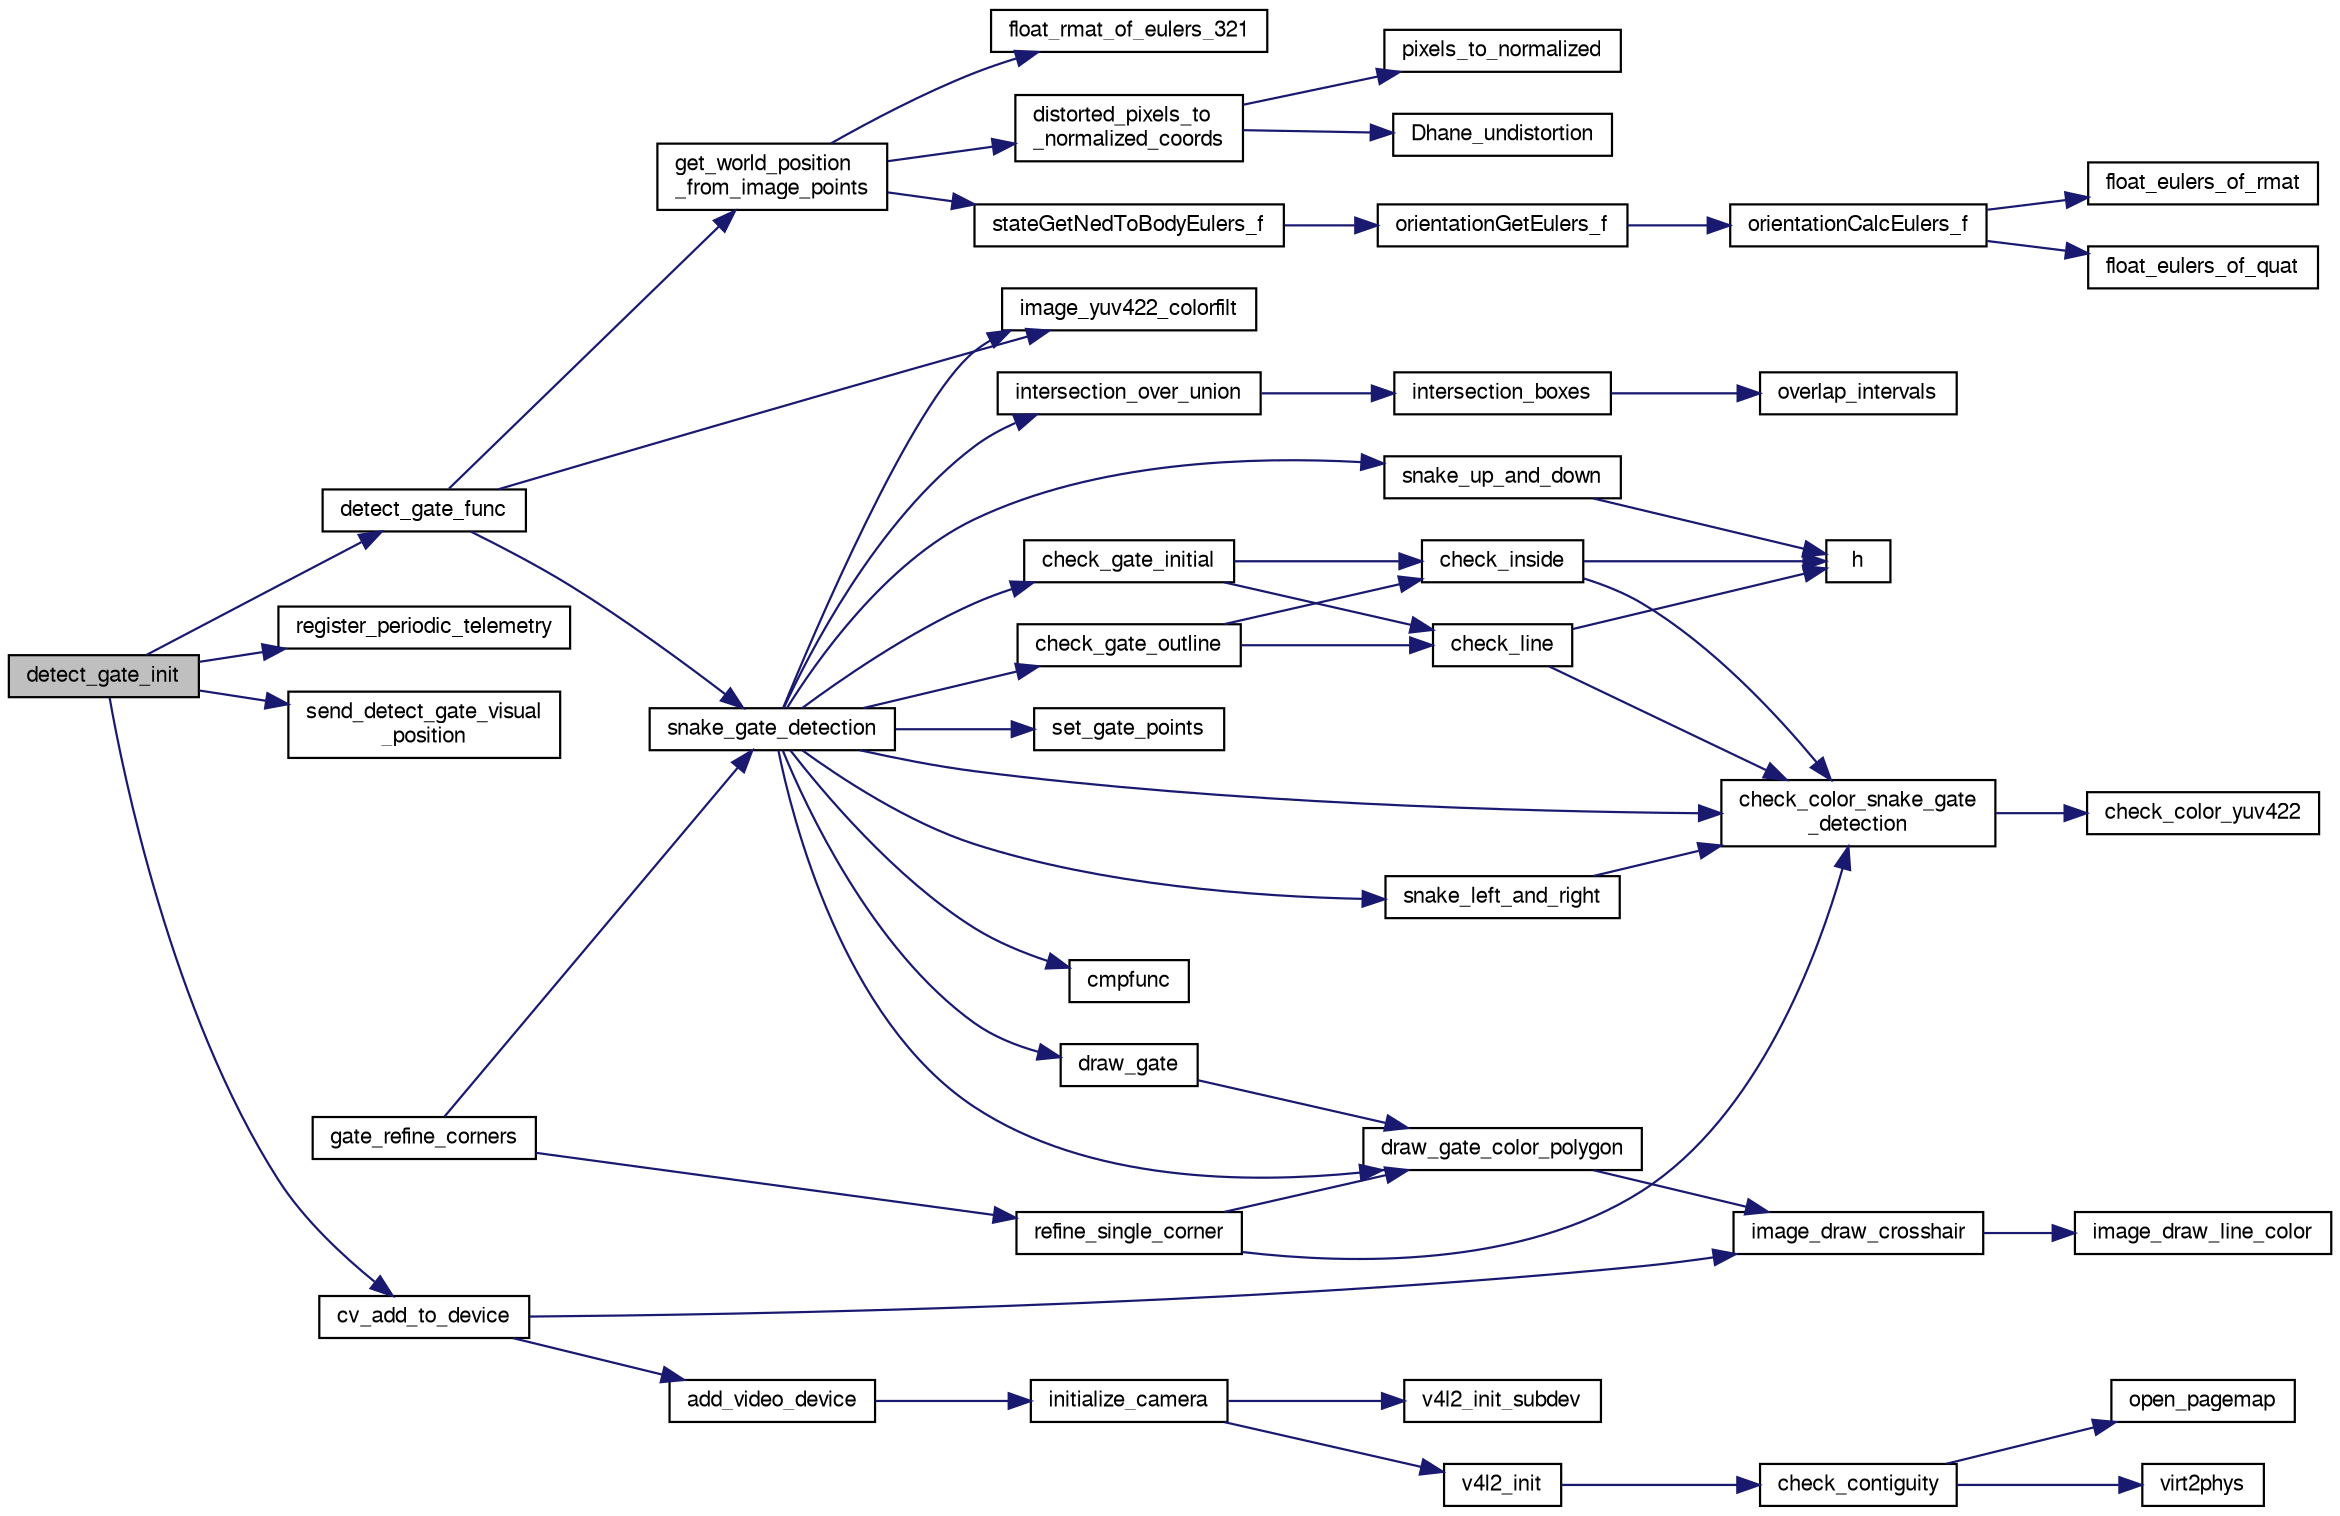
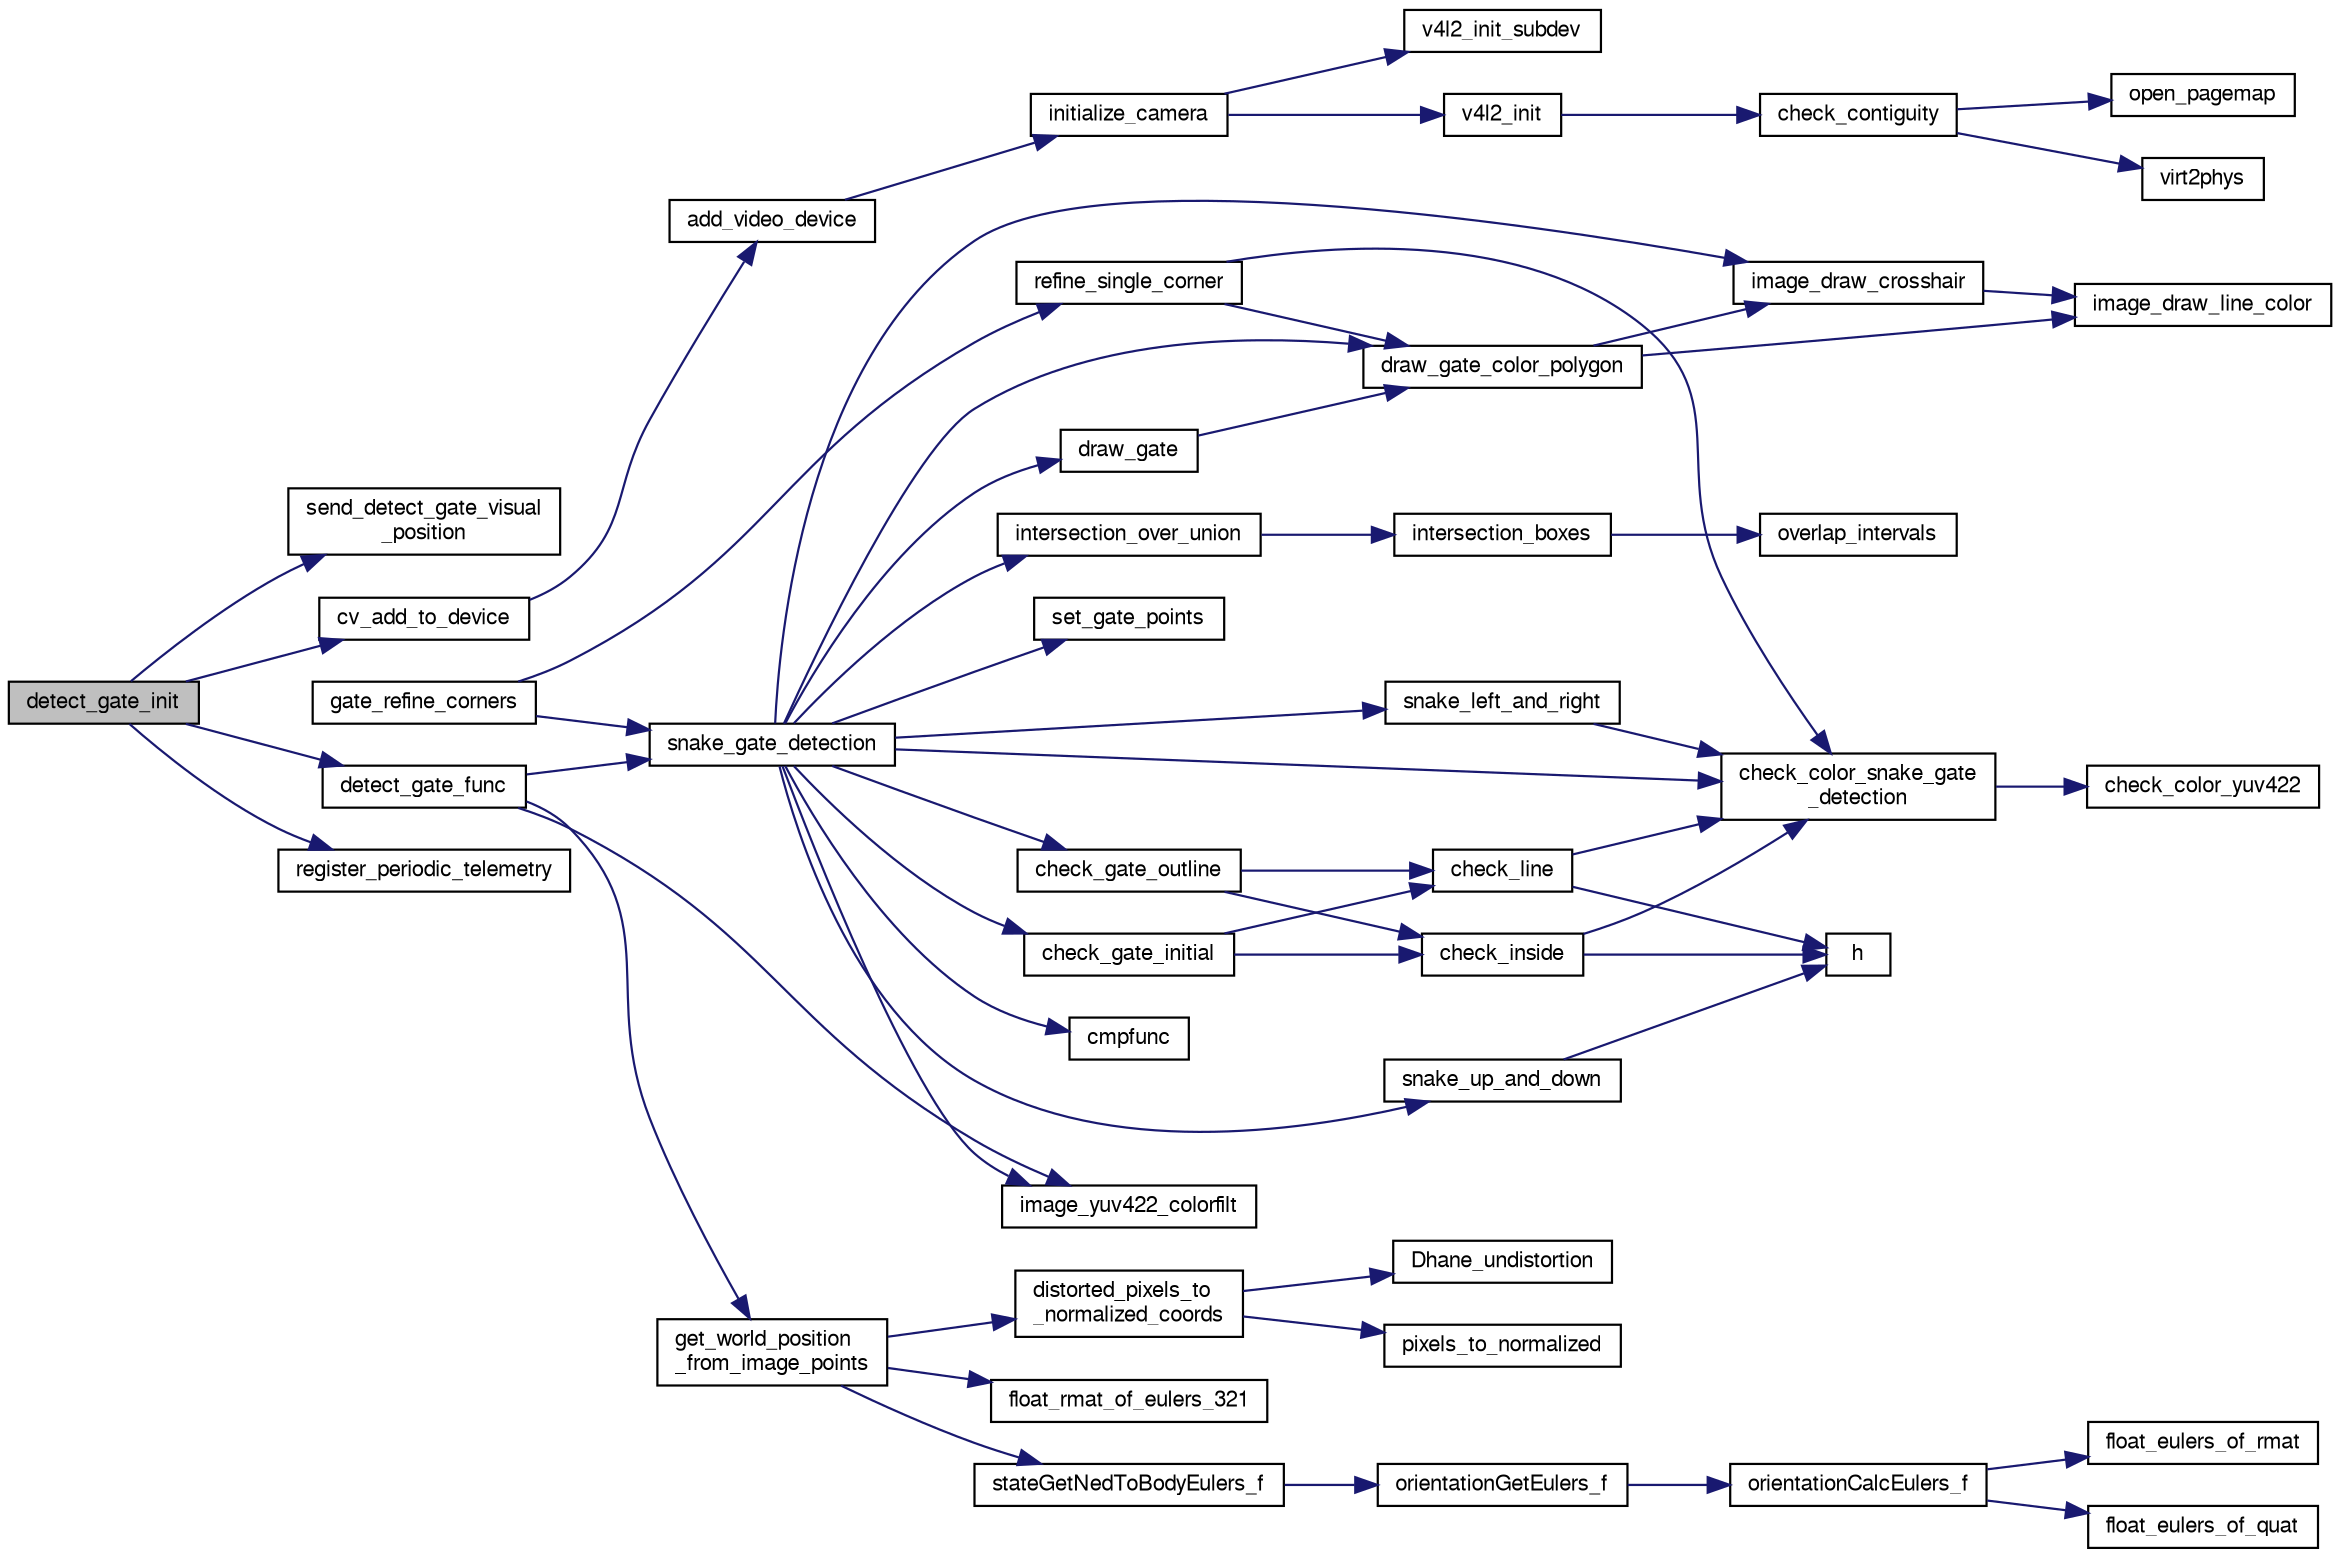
edge "draw_gate_color_polygon" -> "image_draw_line_color": added
edge "cv_add_to_device" -> "image_draw_crosshair": now "snake_gate_detection" -> "image_draw_crosshair"
